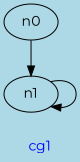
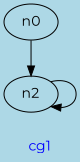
node "n1": label "n1" -> "n2"
